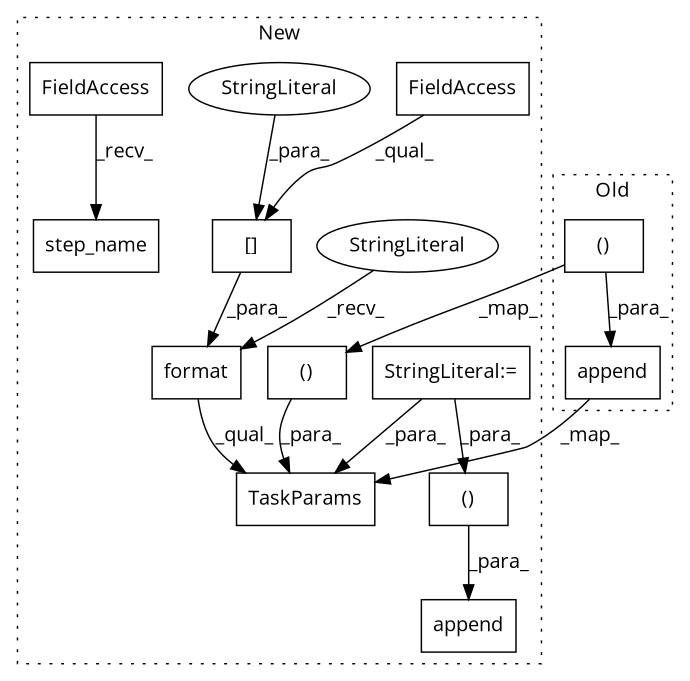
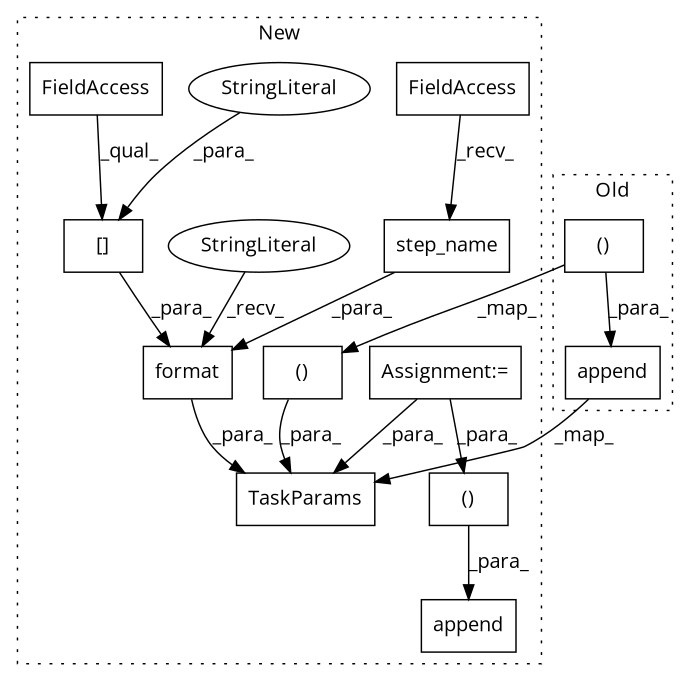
edge "step_name" -> "format": added, label "_para_"
node "StringLiteral:=": label "StringLiteral:=" -> "Assignment:="
edge "format" -> "TaskParams": label "_qual_" -> "_para_"
